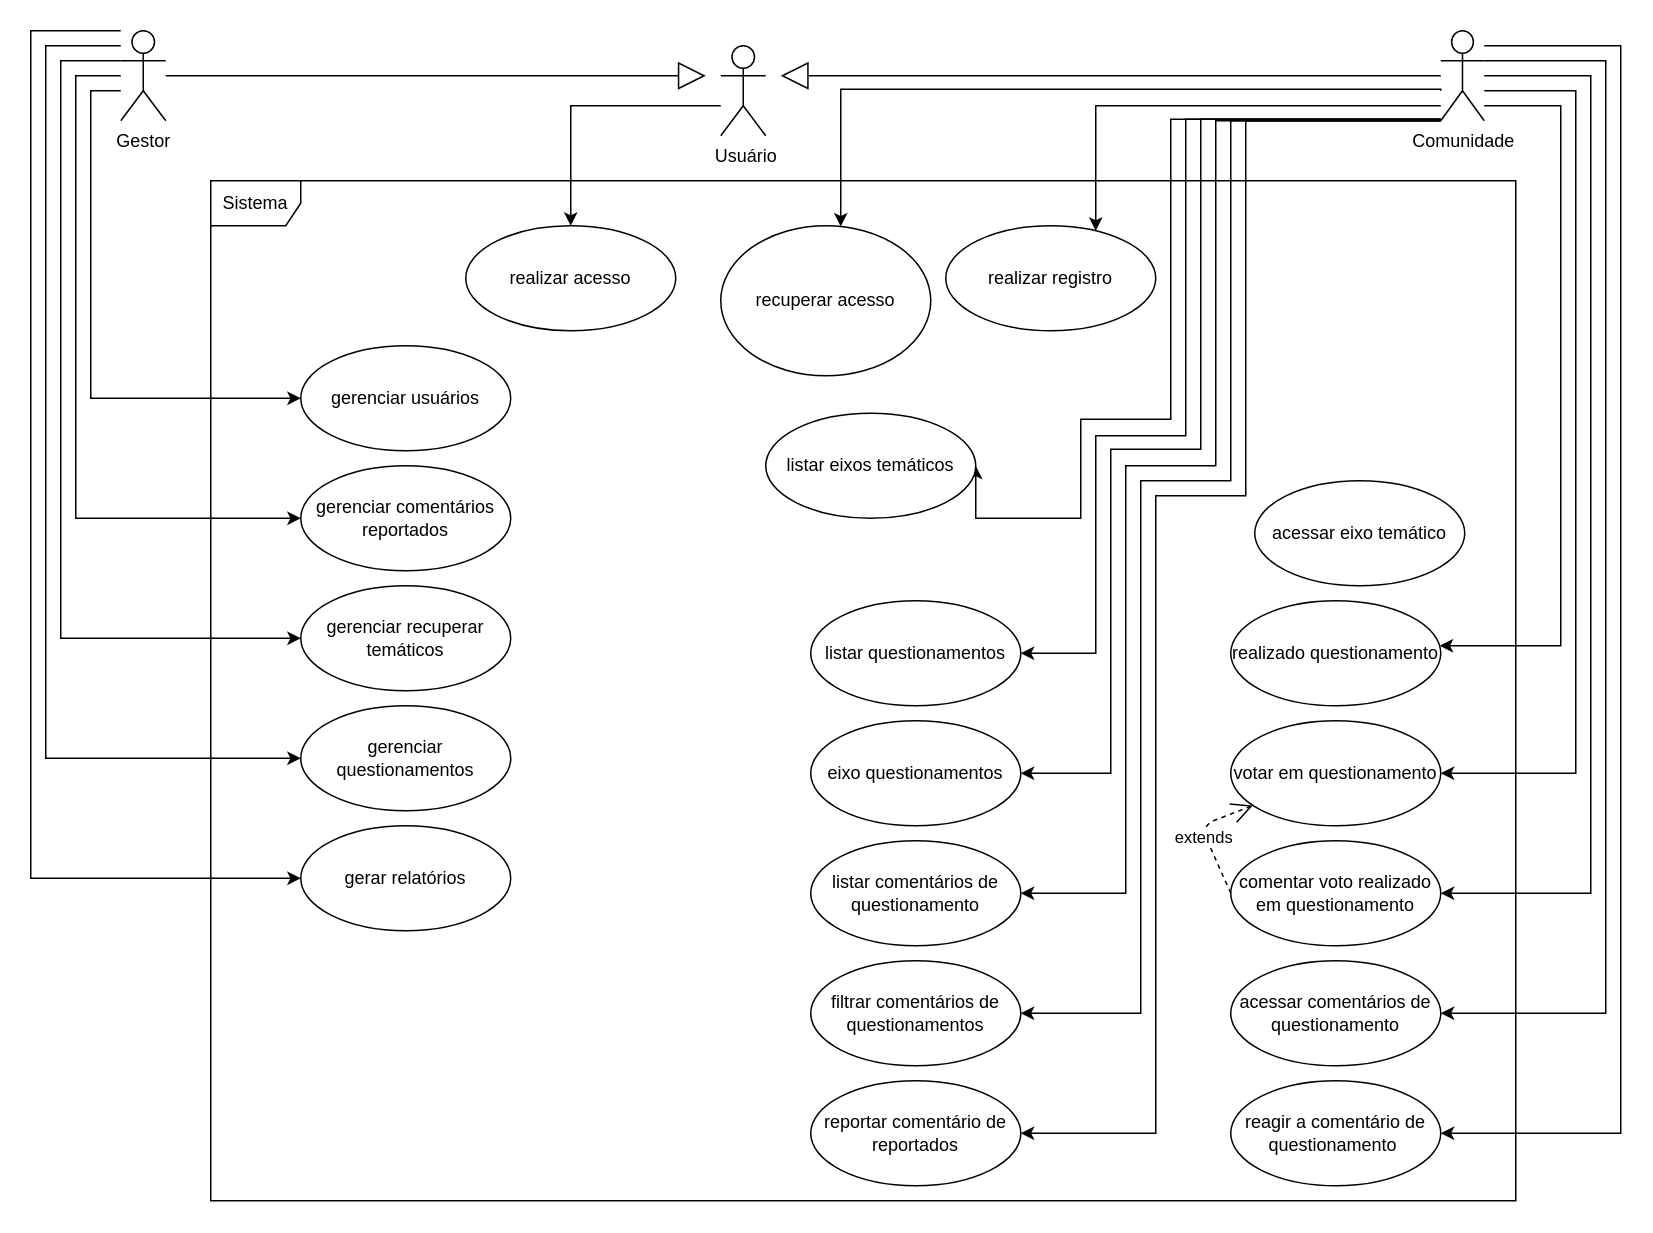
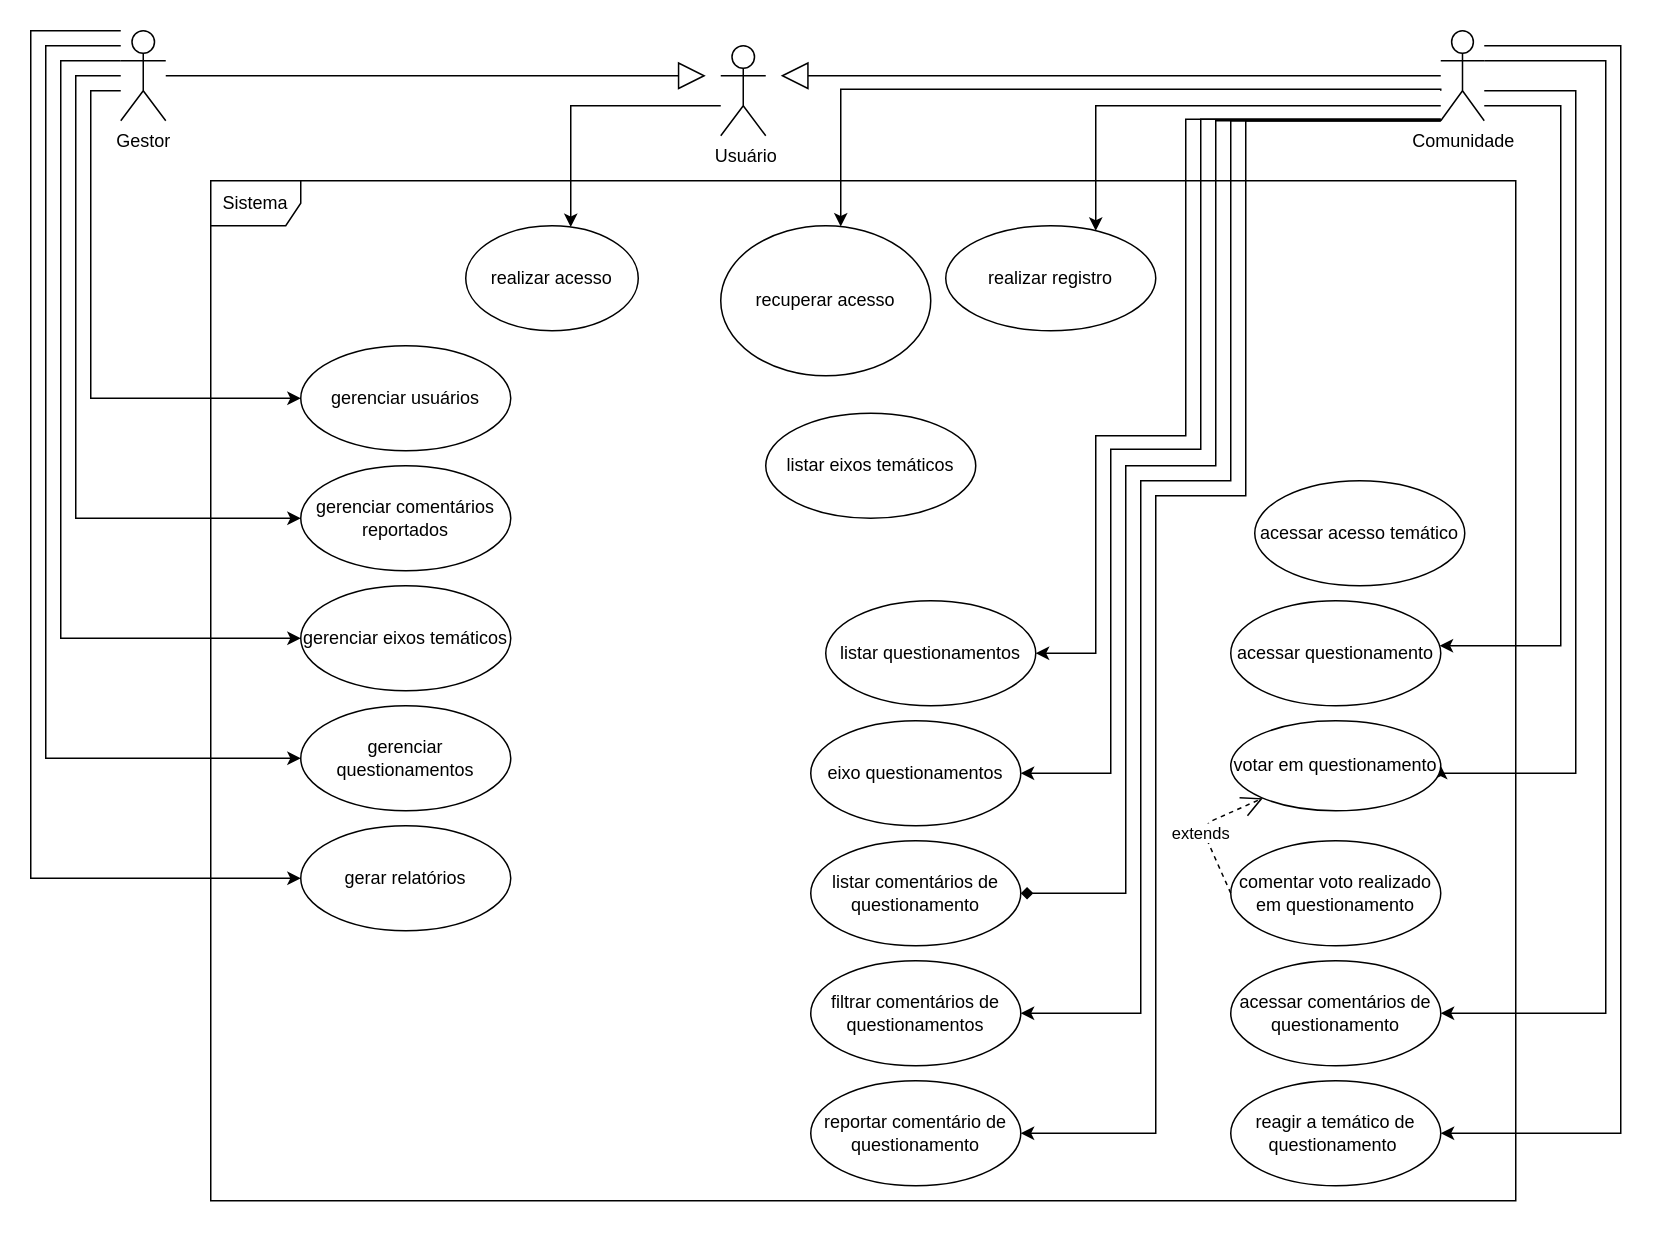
node "realizar acesso": size 210x105 -> 173x105
edge "Comunidade" -> "listar eixos temáticos": removed
edge "Comunidade" -> "comentar voto realizado em questionamento": removed
node "acessar eixo temático": label "acessar eixo temático" -> "acessar acesso temático"
node "gerenciar recuperar temáticos": label "gerenciar recuperar temáticos" -> "gerenciar eixos temáticos"
node "listar questionamentos": moved (916, 653) -> (931, 653)
node "realizado questionamento": label "realizado questionamento" -> "acessar questionamento"
node "votar em questionamento": size 210x105 -> 210x90
edge "Comunidade" -> "listar comentários de questionamento": arrowhead classic -> diamond
node "reportar comentário de reportados": label "reportar comentário de reportados" -> "reportar comentário de questionamento"
node "reagir a comentário de questionamento": label "reagir a comentário de questionamento" -> "reagir a temático de questionamento"
